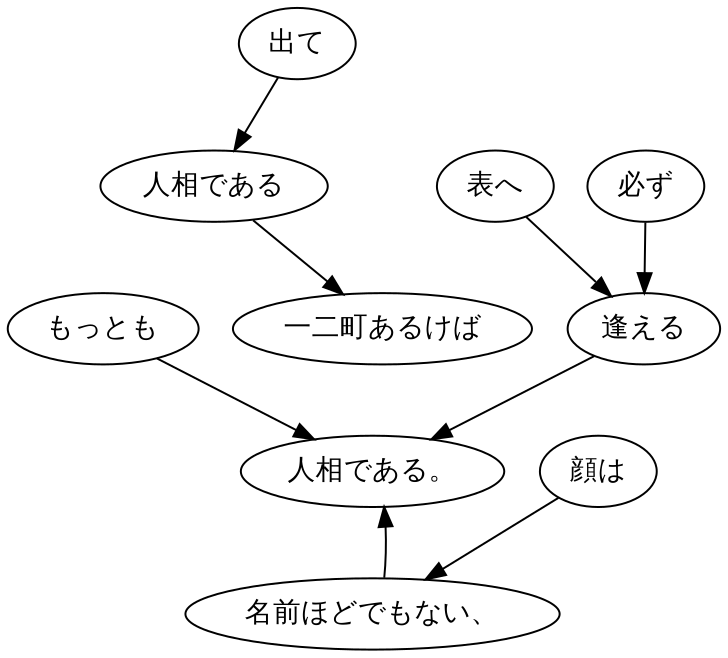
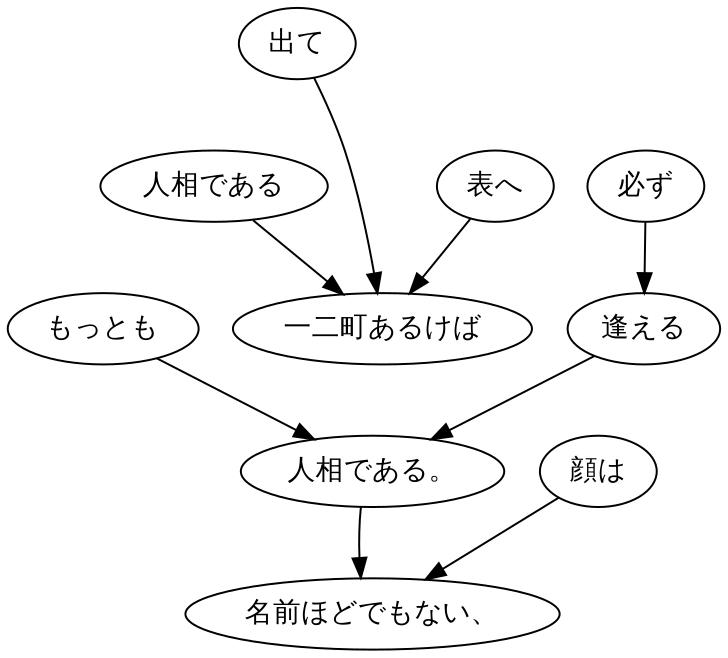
edge "出て" -> "人相である": now "出て" -> "一二町あるけば"
edge "表へ" -> "逢える": now "表へ" -> "一二町あるけば"
edge "名前ほどでもない、" -> "人相である。": reversed
